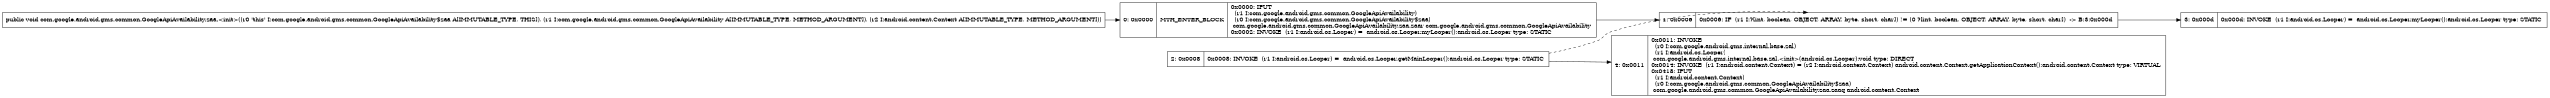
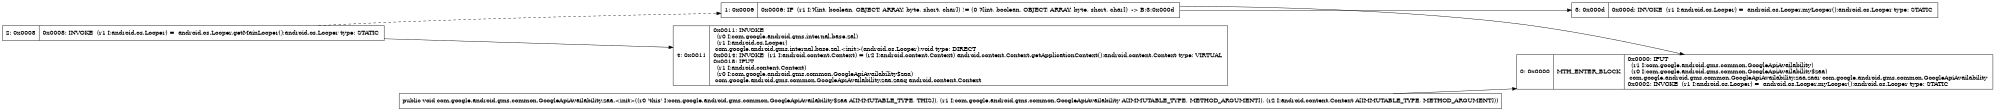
edge "0: 0x0000" -> "1: 0x0006": reversed
node "4: 0x0011": text "0x0418: IPUT" -> "0x0018: IPUT"
